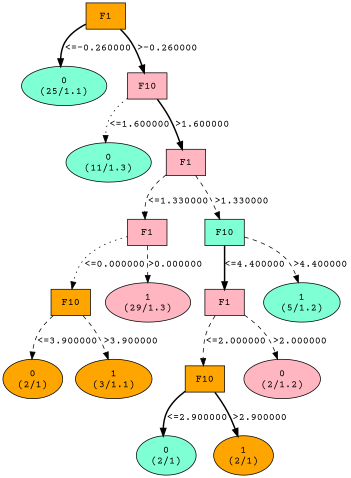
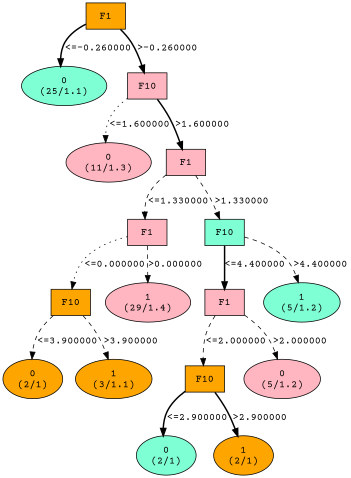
node "0 (11/1.3)": fillcolor aquamarine -> lightpink
node "1 (29/1.3)": label "1 (29/1.3)" -> "1 (29/1.4)"
node "0 (2/1.2)": label "0 (2/1.2)" -> "0 (5/1.2)"
